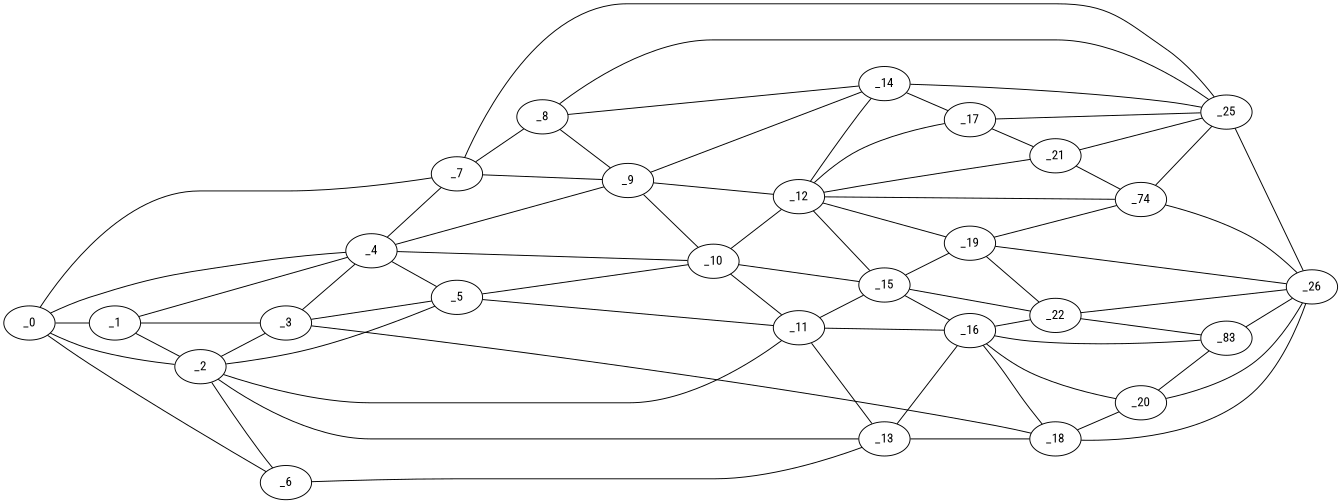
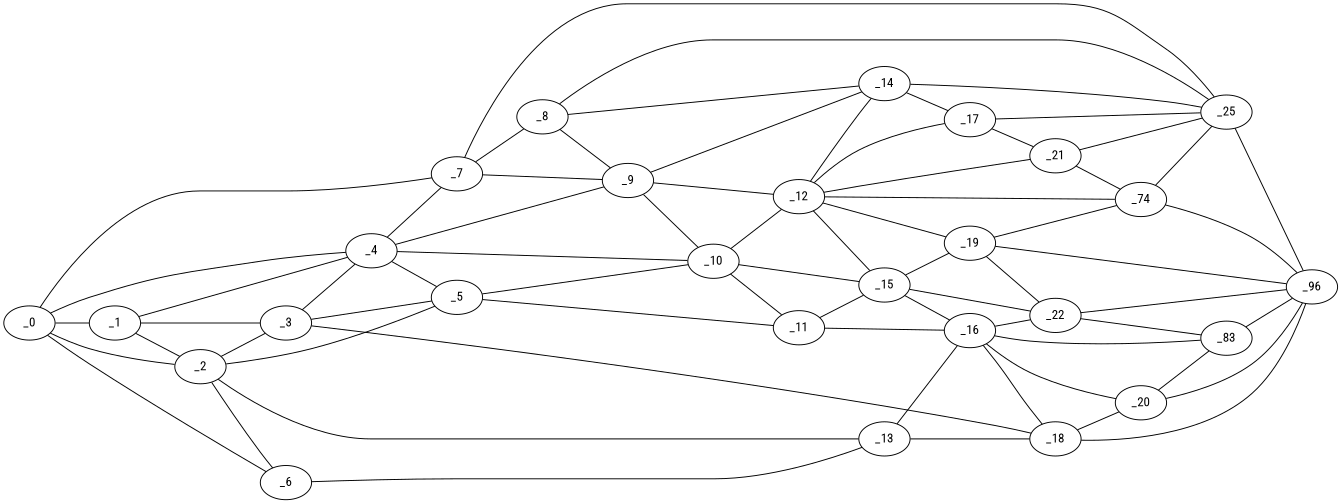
node "_26": label "_26" -> "_96"
edge "_11" -- "_13": removed
edge "_11" -- "_2": removed
